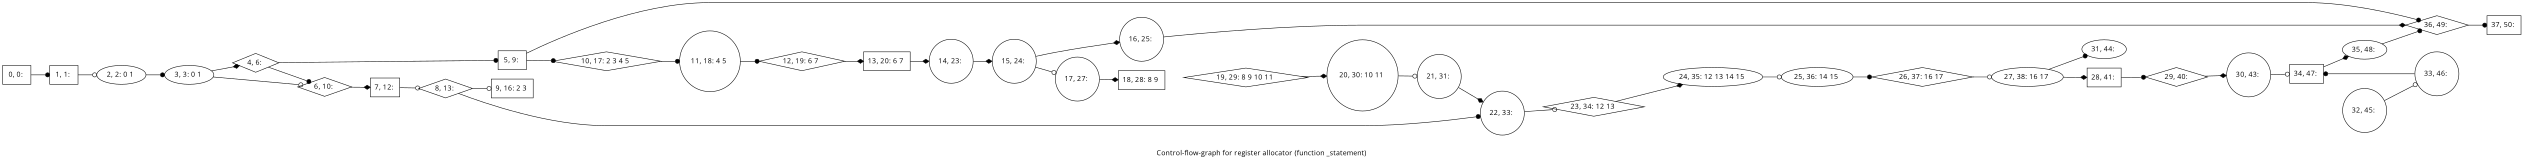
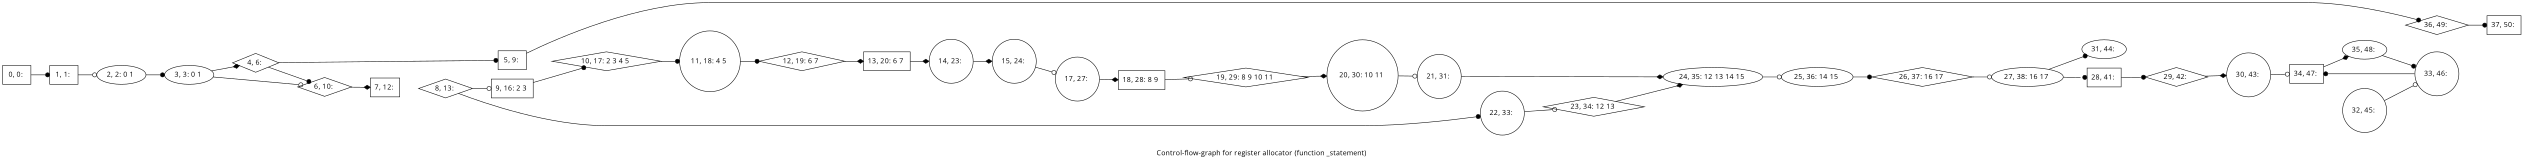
edge "35, 48:" -> "36, 49:": now "35, 48:" -> "33, 46:"
node "16, 25:": removed
edge "5, 9:" -> "10, 17: 2 3 4 5": now "9, 16: 2 3" -> "10, 17: 2 3 4 5"
edge "27, 38: 16 17" -> "28, 41:": arrowhead diamond -> dot
node "29, 40:": label "29, 40:" -> "29, 42:"
edge "18, 28: 8 9" -> "19, 29: 8 9 10 11": added
edge "7, 12:" -> "8, 13:": removed
edge "21, 31:" -> "22, 33:": now "21, 31:" -> "24, 35: 12 13 14 15"
